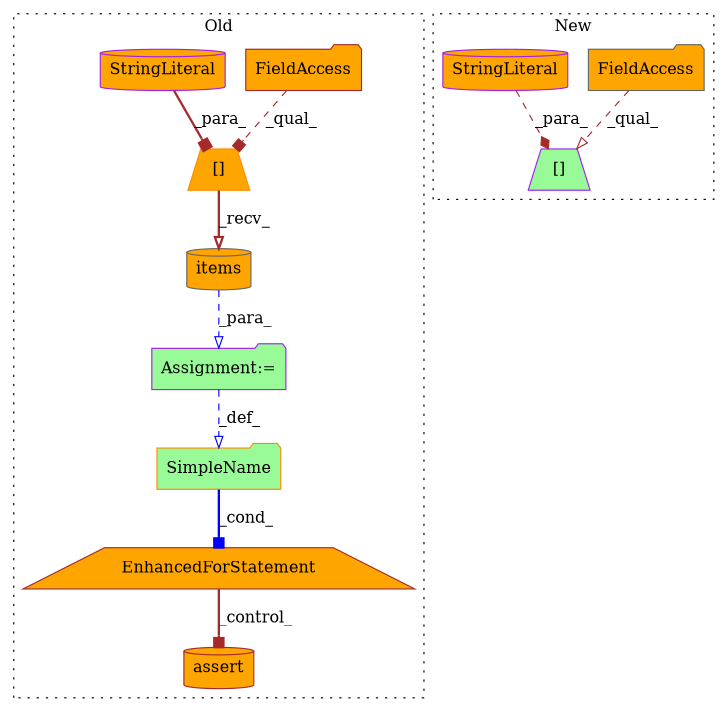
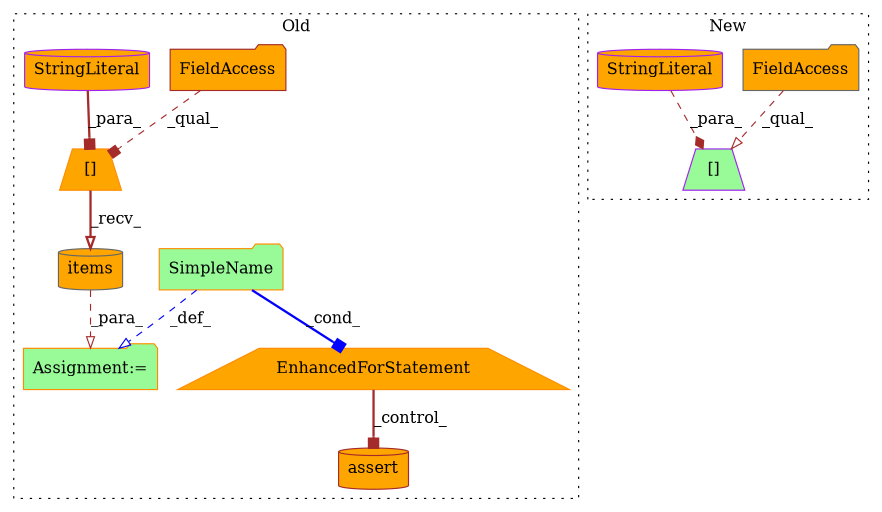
edge "items" -> "Assignment:=": color blue -> brown
node "Assignment:=": color purple -> darkorange
edge "Assignment:=" -> "SimpleName": reversed
node "EnhancedForStatement": color brown -> darkorange
